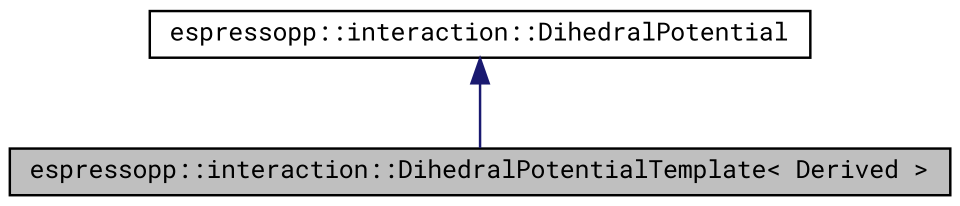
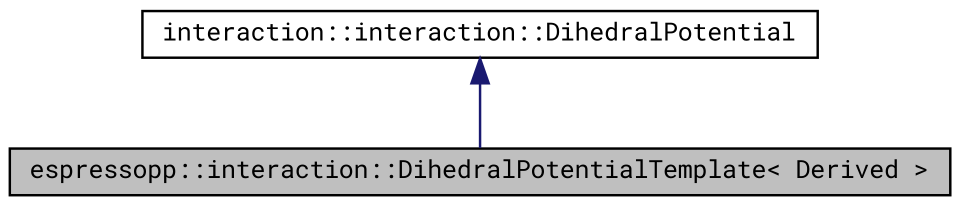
node "espressopp::interaction::DihedralPotential": label "espressopp::interaction::DihedralPotential" -> "interaction::interaction::DihedralPotential"
